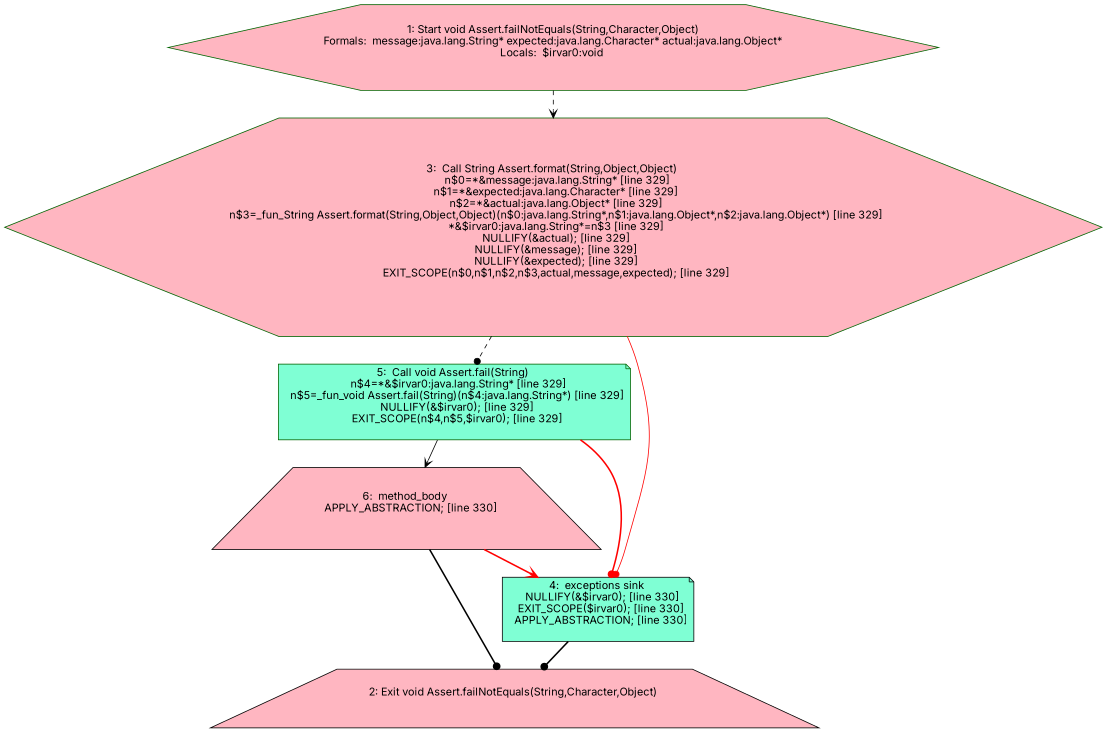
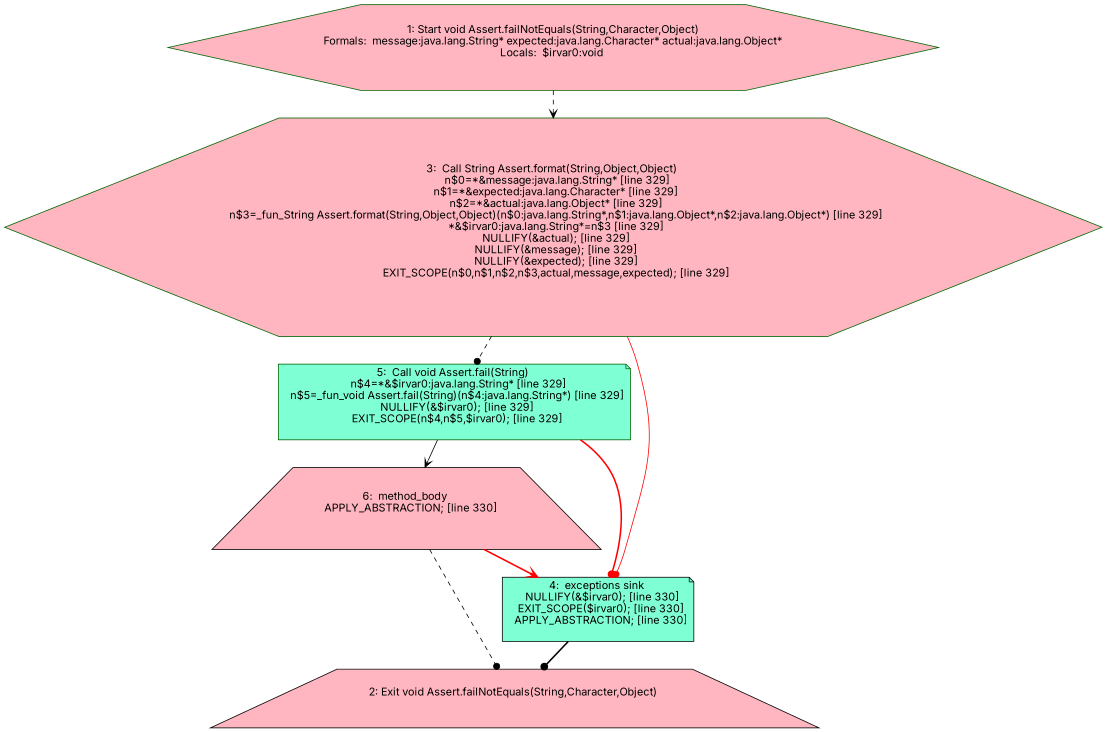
edge "6:  method_body APPLY_ABSTRACTION; [line 330]" -> "2: Exit void Assert.failNotEquals(String,Character,Object)": style bold -> dashed
